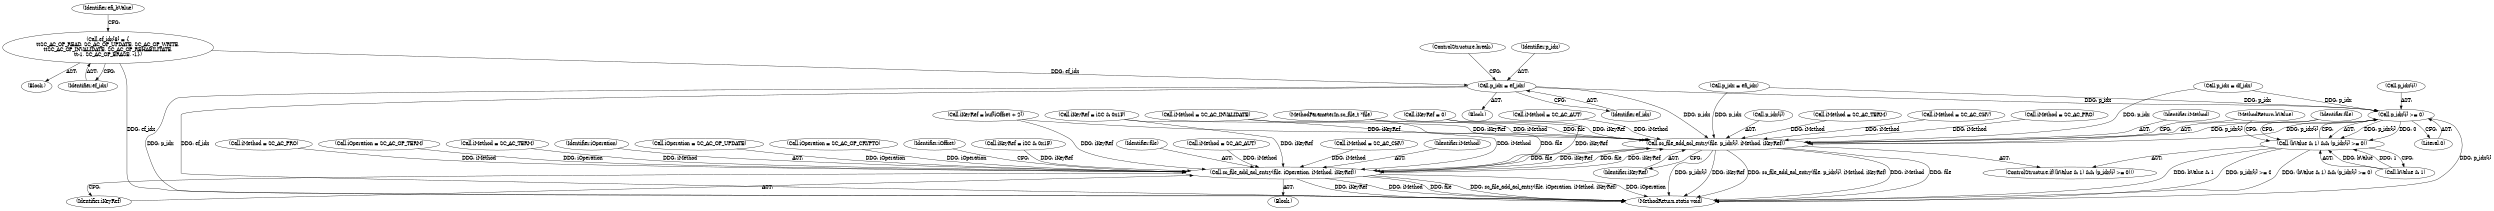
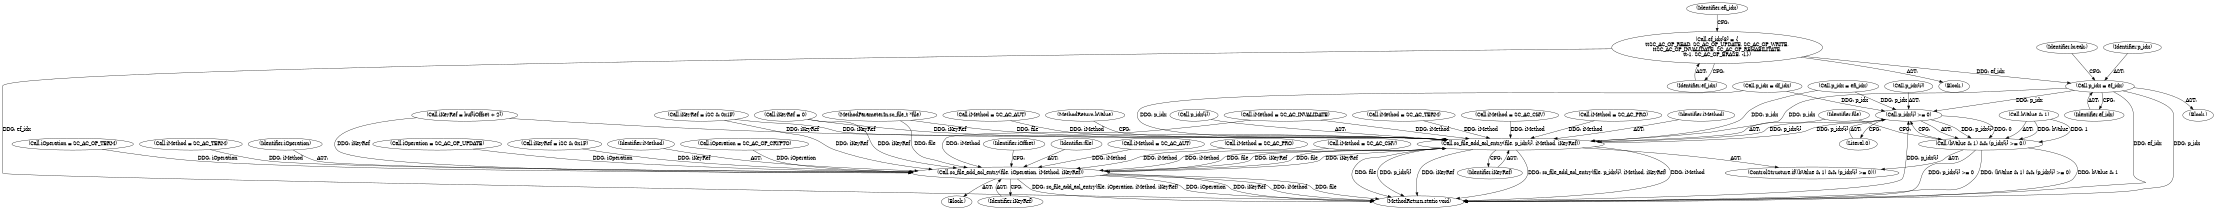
node "(Identifier,efi_bValue)": label "(Identifier,efi_bValue)" -> "(Identifier,efi_idx)"
node "(ControlStructure,break;)": label "(ControlStructure,break;)" -> "(Identifier,break;)"
edge "(MethodReturn,bValue)" -> "(Call,(bValue & 1) && (p_idx[i] >= 0))": removed, label "CFG:"
edge "(Call,(bValue & 1) && (p_idx[i] >= 0))" -> "(Call,bValue & 1)": removed, label "CFG:"
edge "(Call,p_idx[i] >= 0)" -> "(MethodReturn,static void)": reversed
